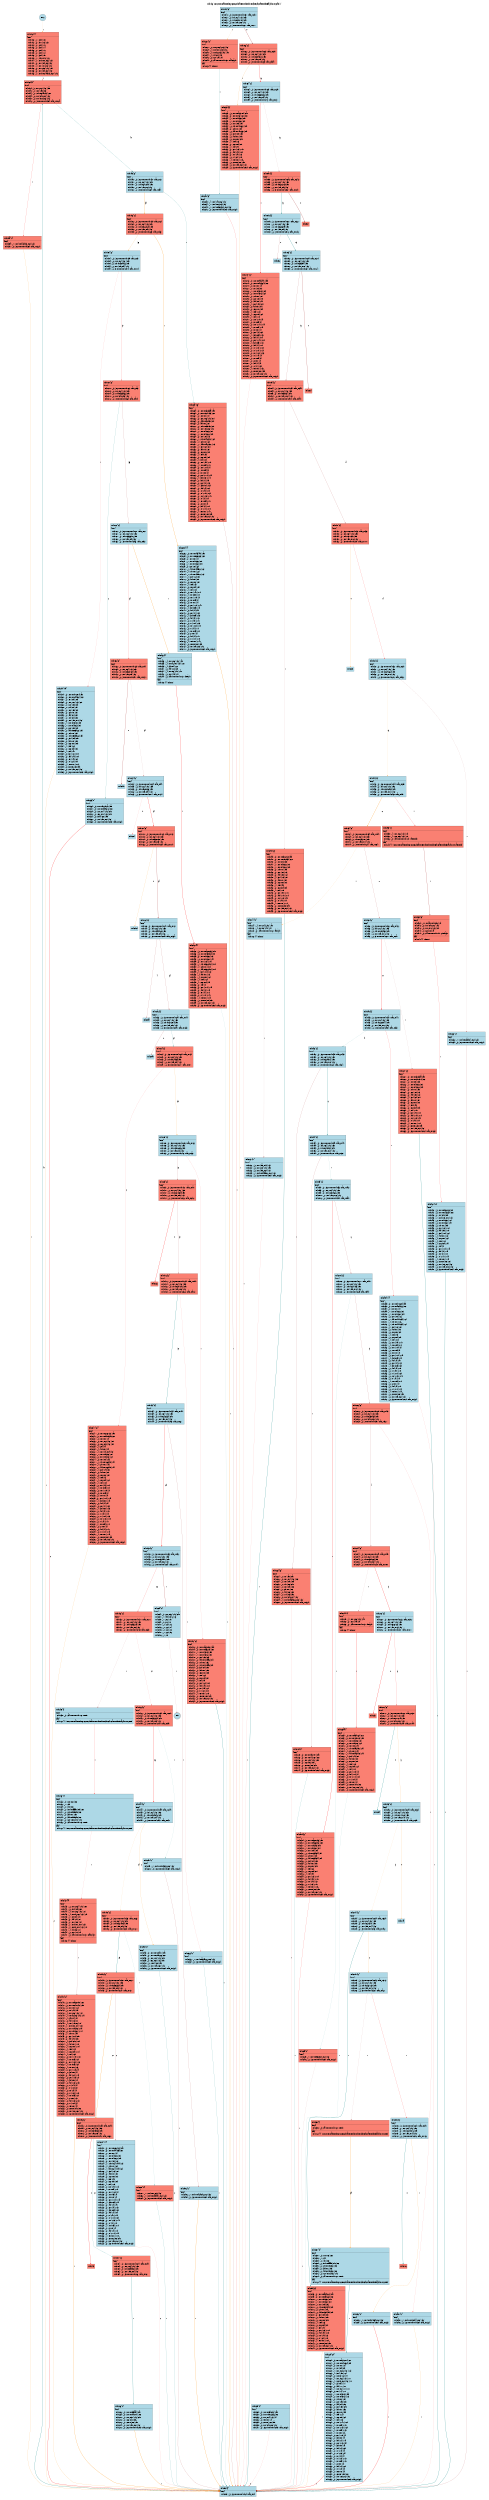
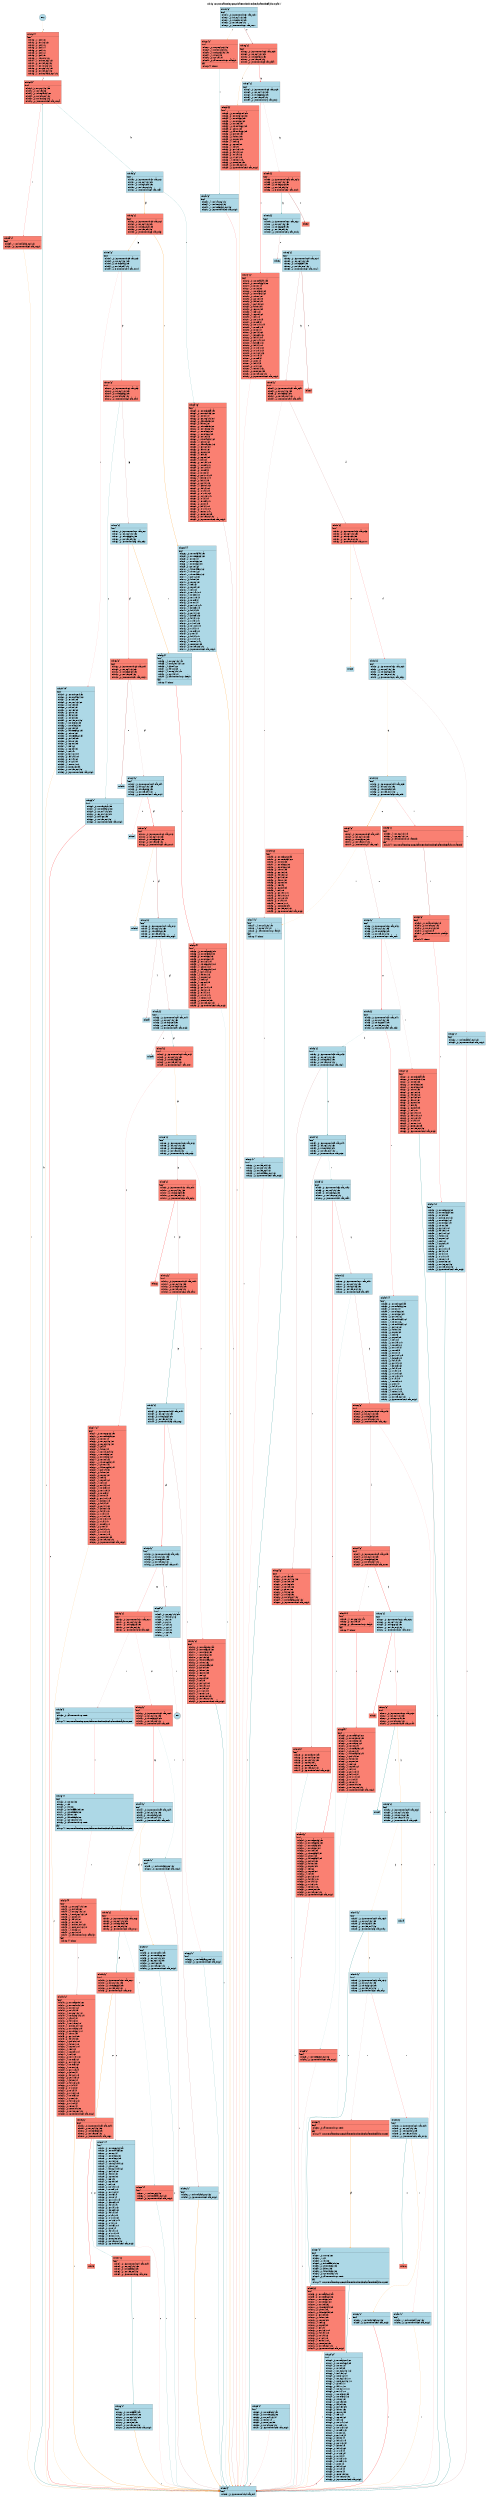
edge "0x401ebc [28]" -> "0x401ed8 [28]": removed, label "15"
edge "0x401ef4 [28]" -> "0x40290b [83]": now "0x401ef4 [28]" -> "0x402244 [13]"
